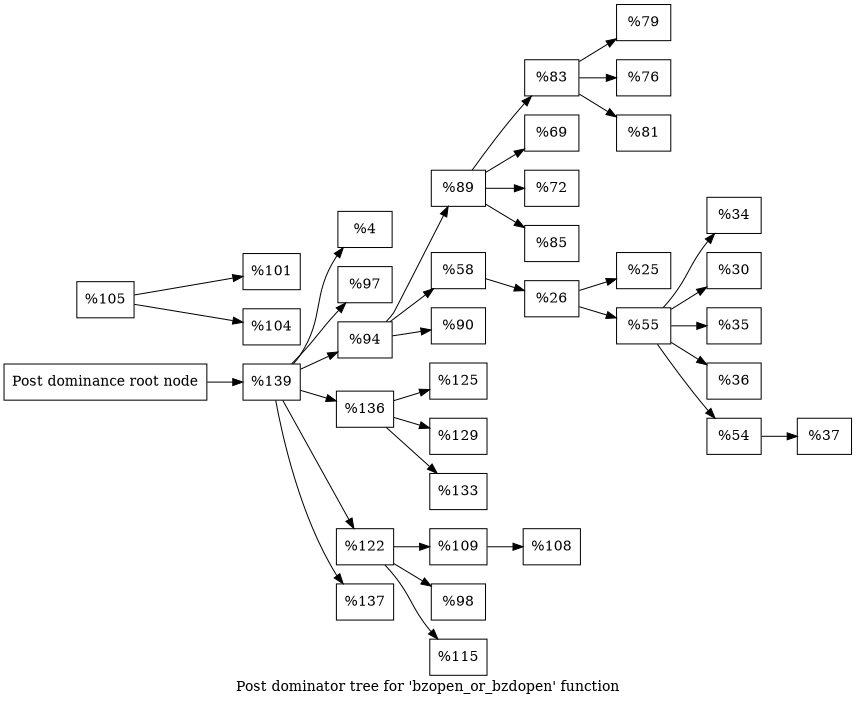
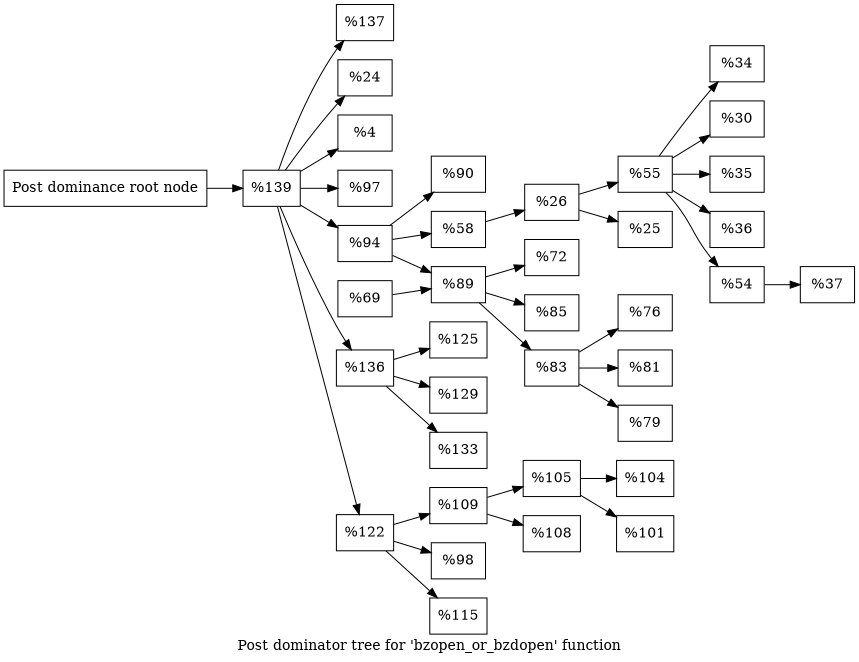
node "%24": added
edge "%89" -> "%69": reversed
edge "%109" -> "%105": added
